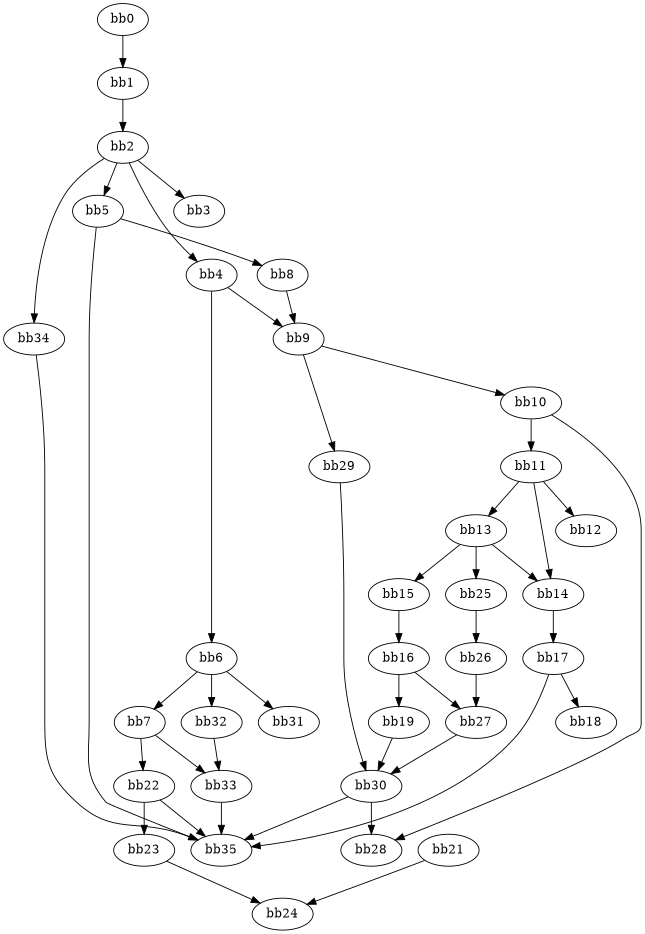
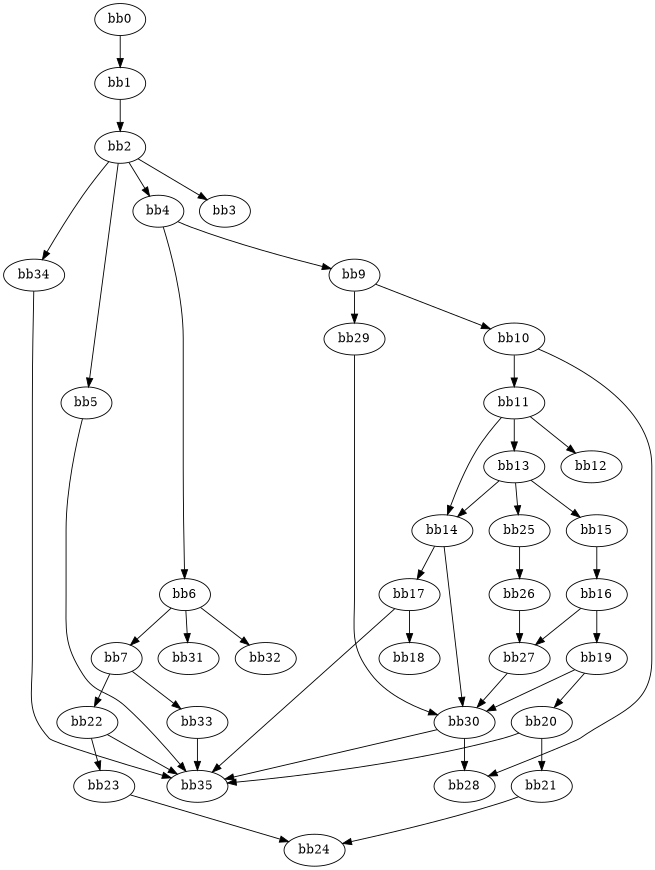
node "bb8": removed
edge "bb14" -> "bb30": added
node "bb20": added
edge "bb32" -> "bb33": removed
